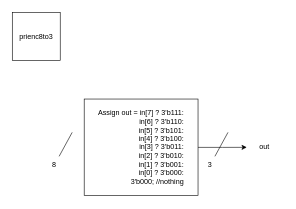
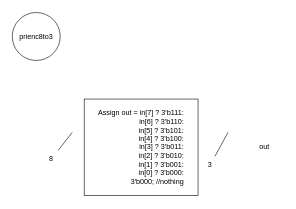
node "prienc8to3": shape rectangle -> ellipse
edge "Assign out = in[7] ? 3'b111: in[6] ? 3'b110: in[5] ? 3'b101: in[4] ? 3'b100: in[3] ? 3'b011: in[2] ? 3'b010: in[1] ? 3'b001: in[0] ? 3'b000: 3'b000; //nothing" -> "out": removed
node "8": moved (54, 165) -> (51, 159)
